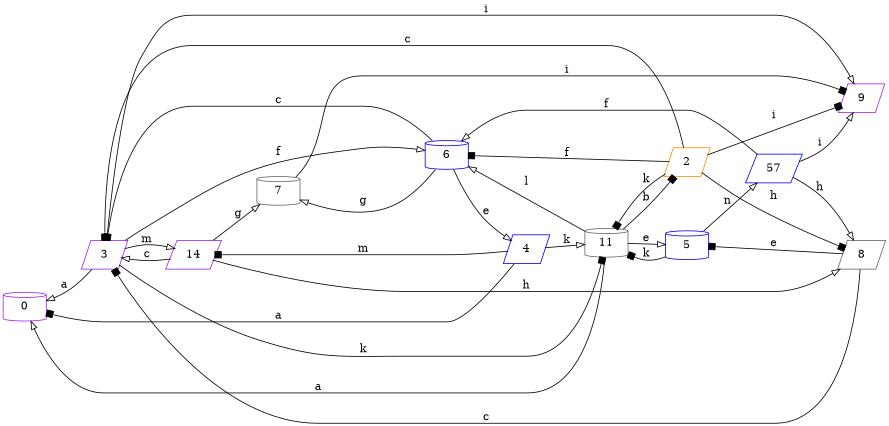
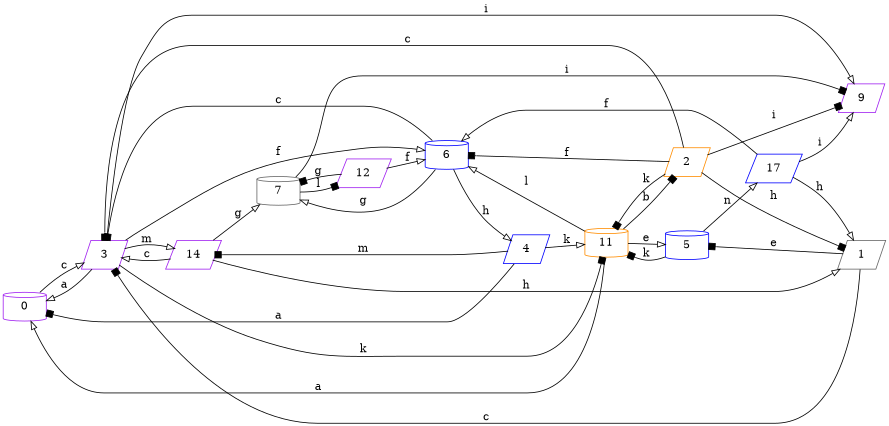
node "57": label "57" -> "17"
node "12": added
edge "6" -> "4": label "e" -> "h"
node "11": color gray40 -> darkorange
node "8": label "8" -> "1"
edge "0" -> "3": added, label "c"
